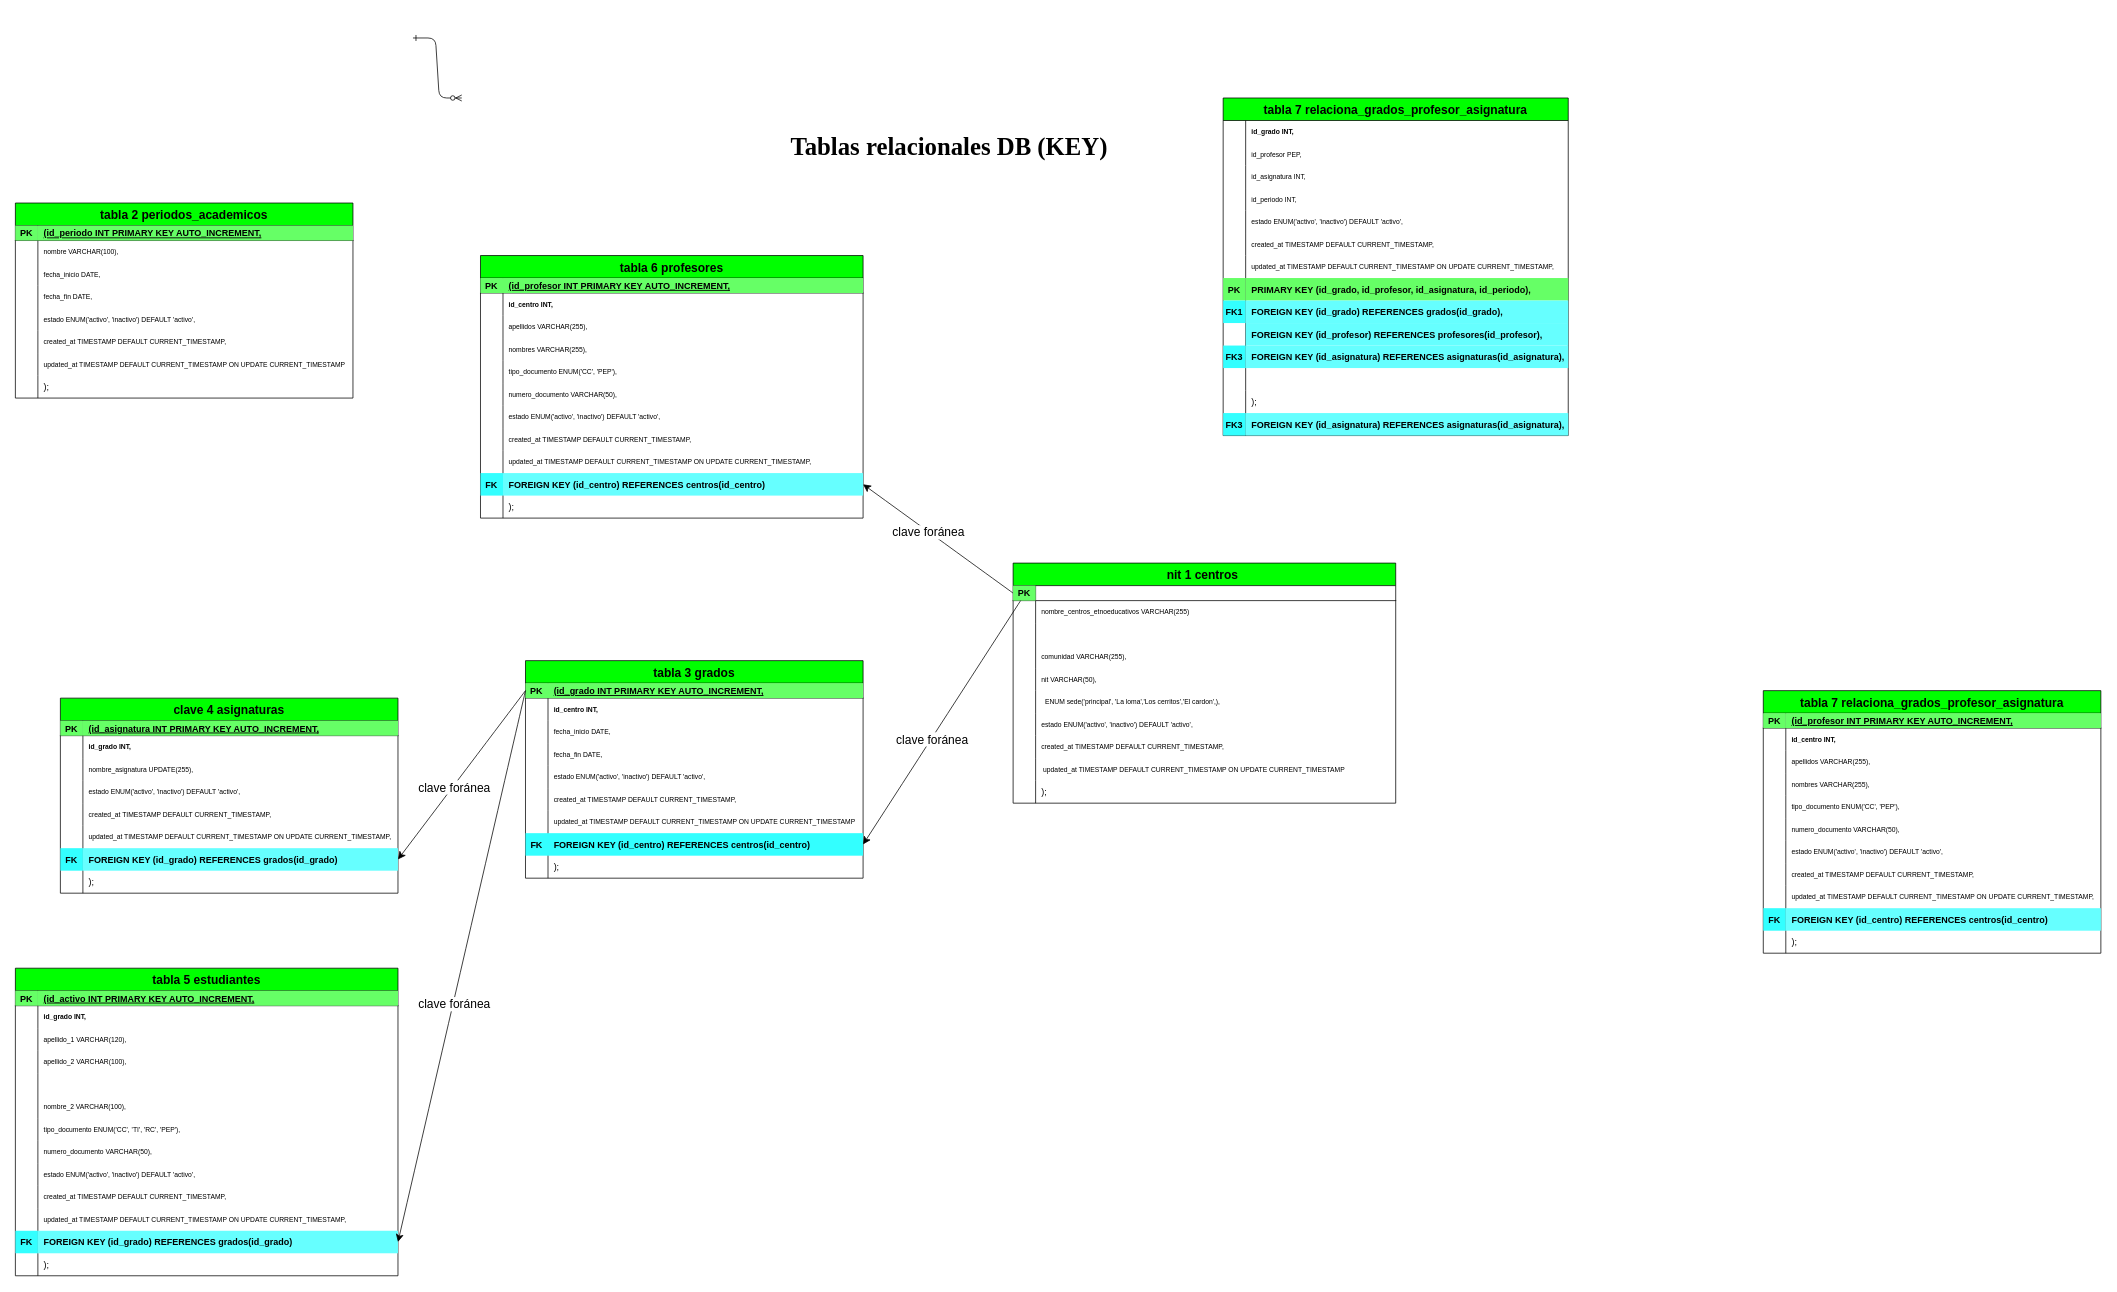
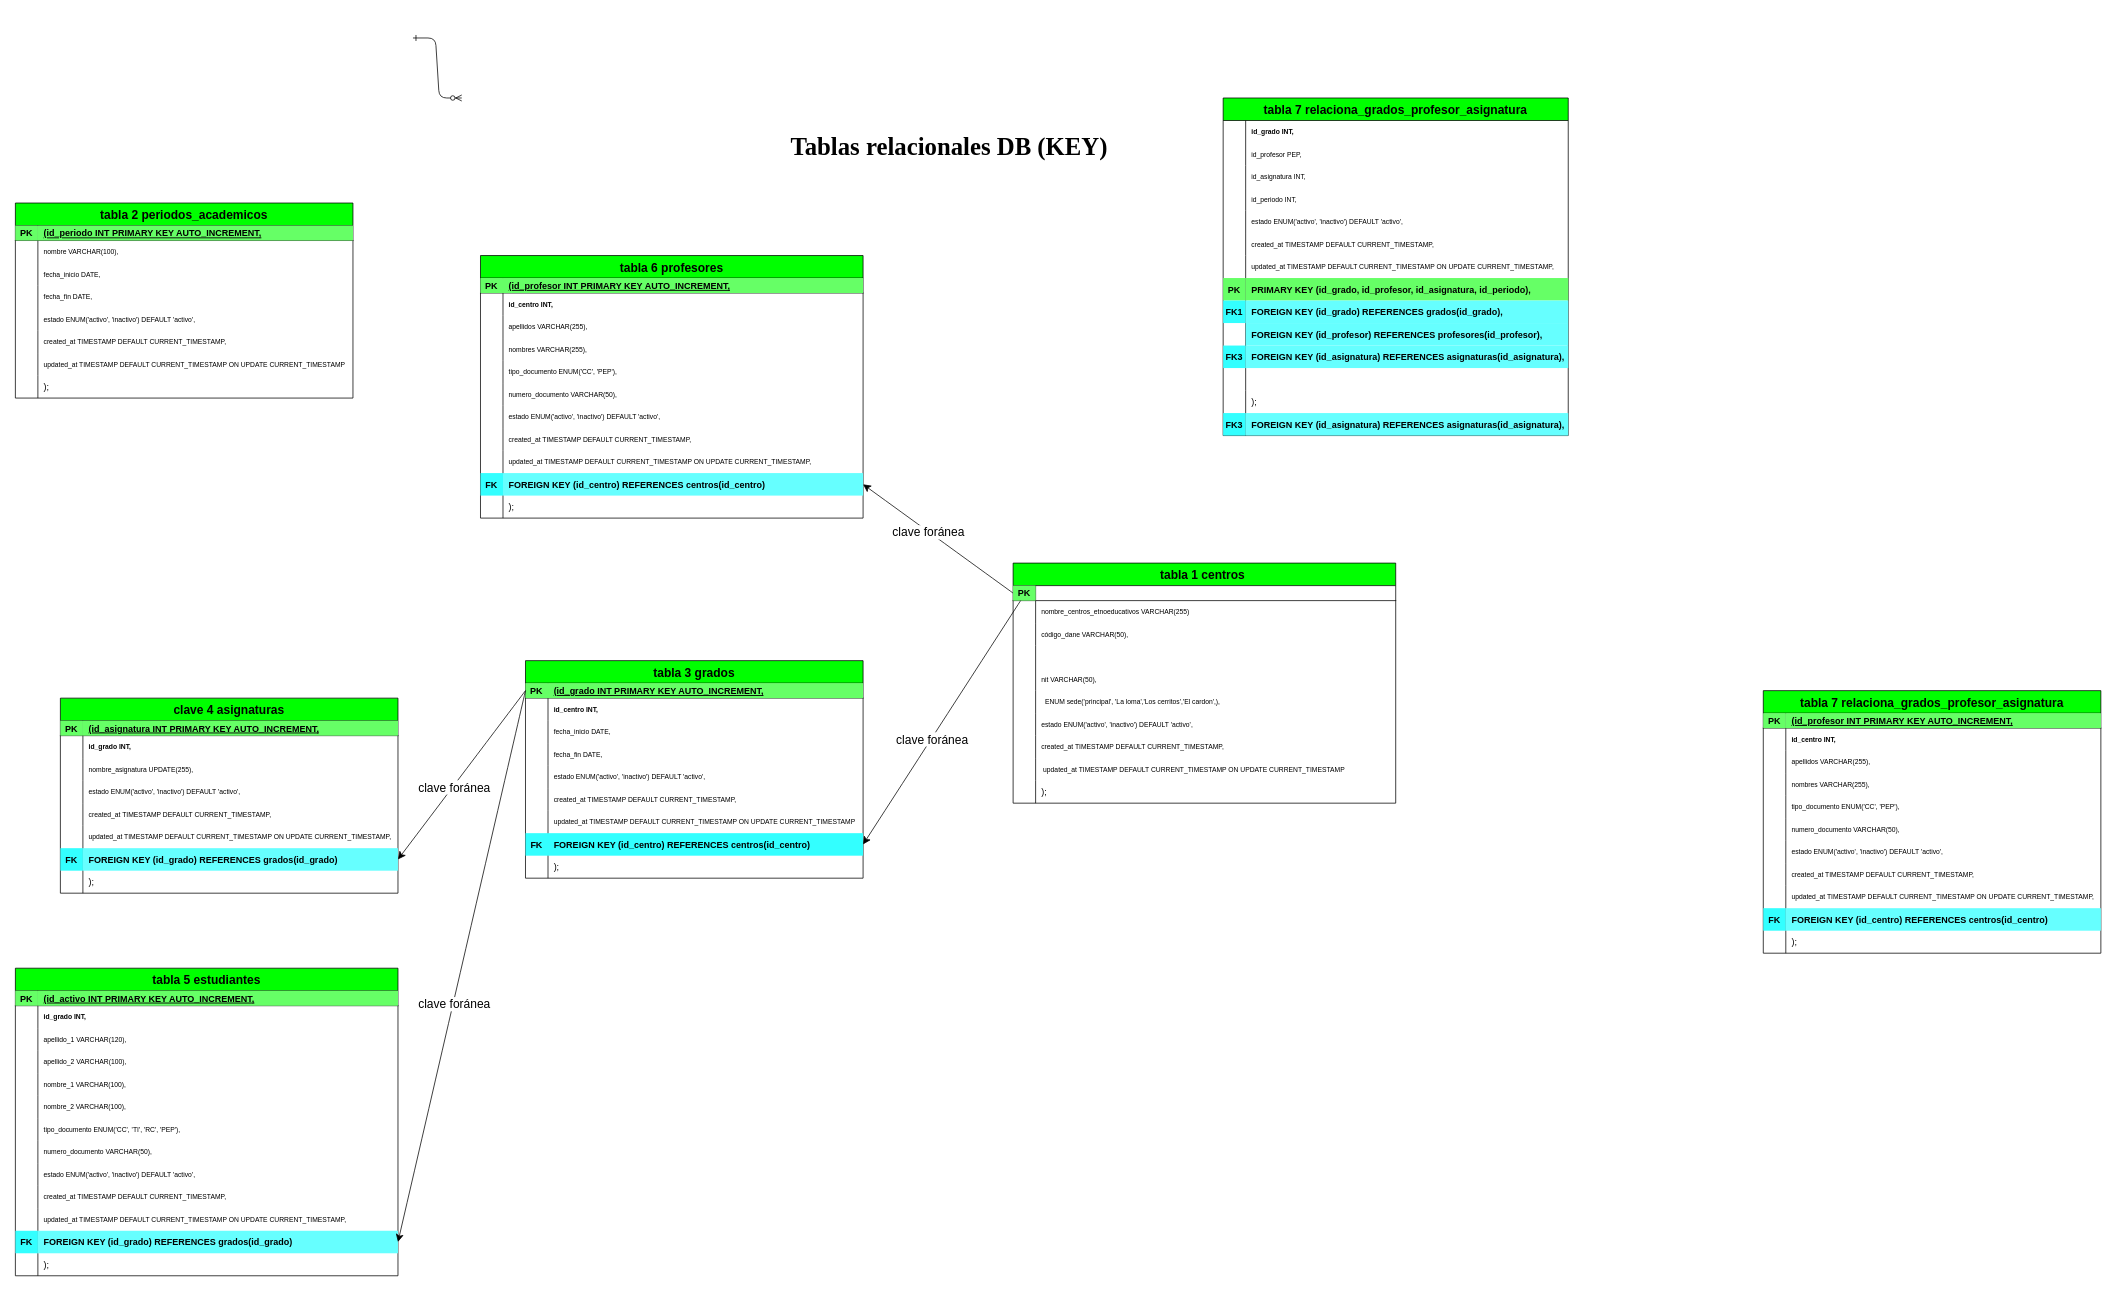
node "nit 1 centros": label "nit 1 centros" -> "tabla 1 centros"
node "código_dane VARCHAR(50),": added
node "comunidad VARCHAR(255),": removed
node "nombre_1 VARCHAR(100),": added
